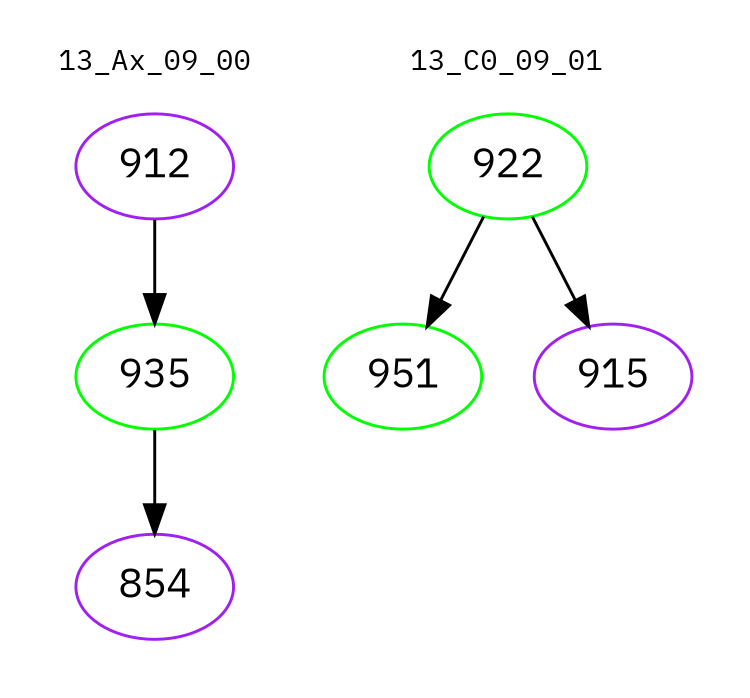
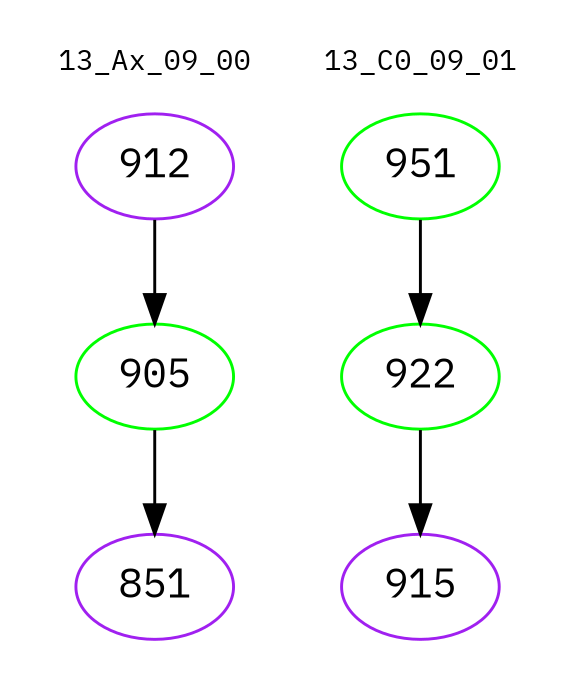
edge "922" -> "951": reversed
node "935": label "935" -> "905"
node "854": label "854" -> "851"
